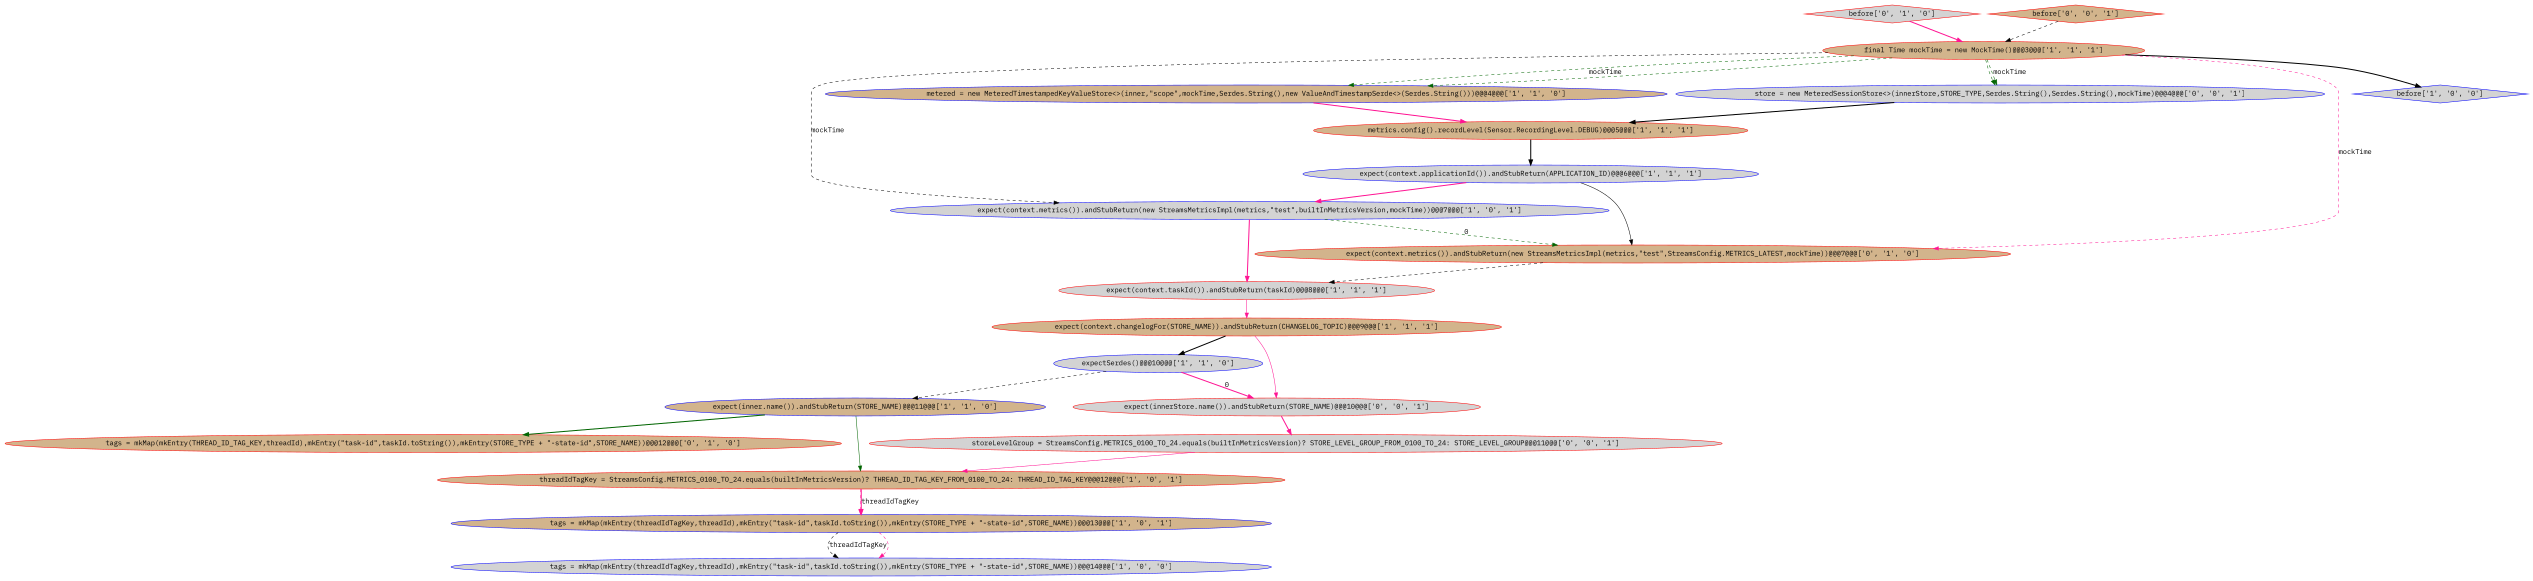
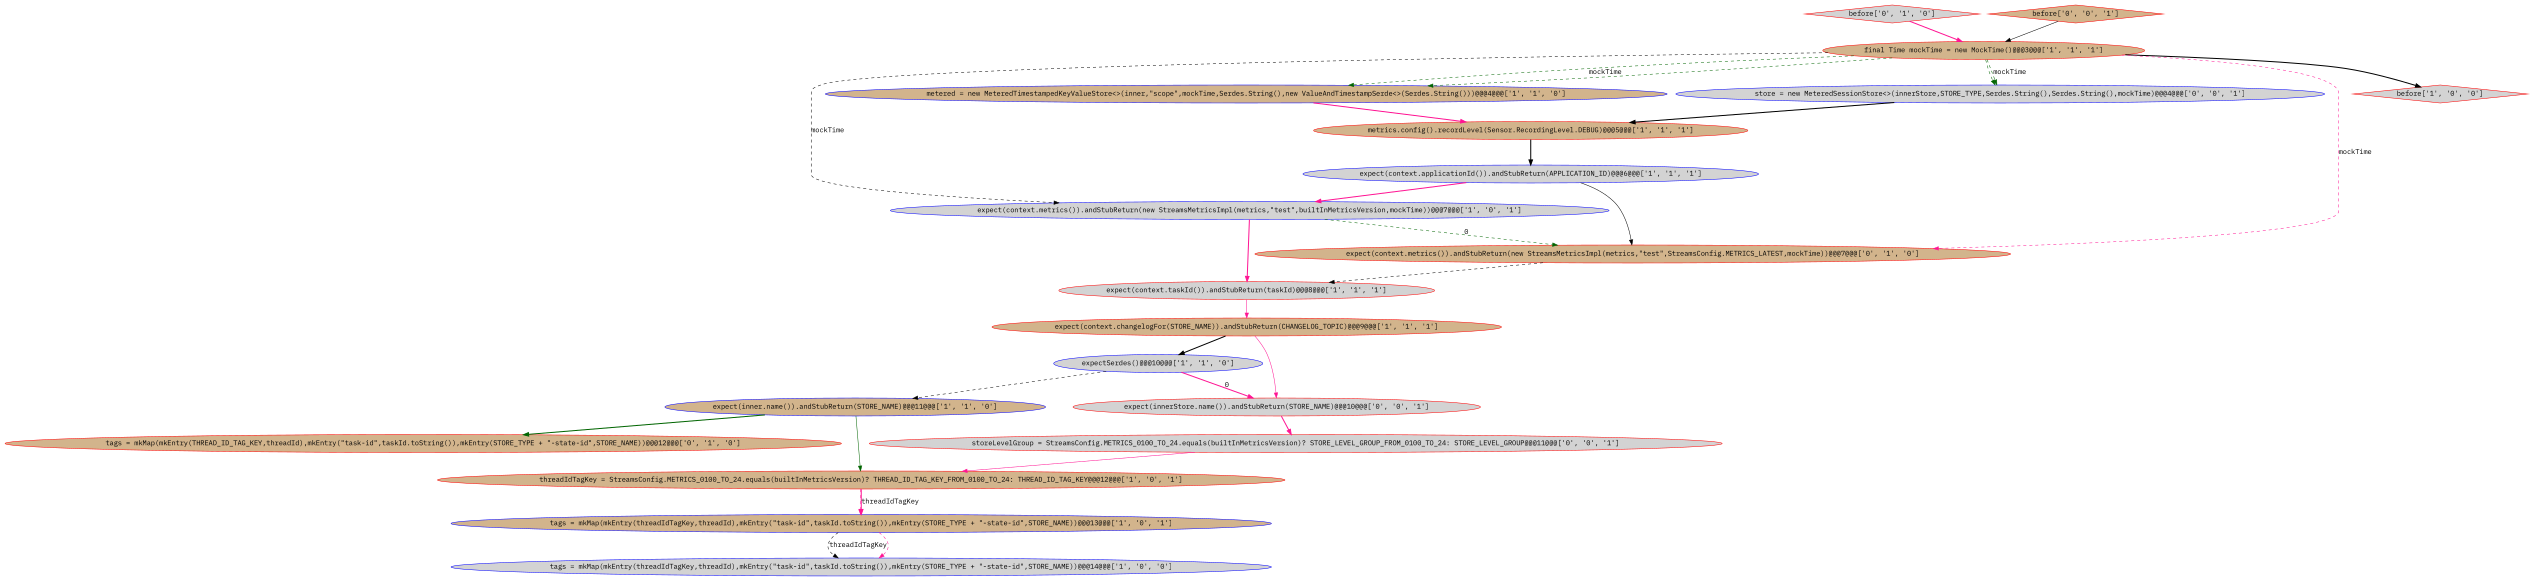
edge "before['0', '0', '1']" -> "final Time mockTime = new MockTime()@@@3@@@['1', '1', '1']": style dashed -> solid
node "before['1', '0', '0']": color blue -> red
